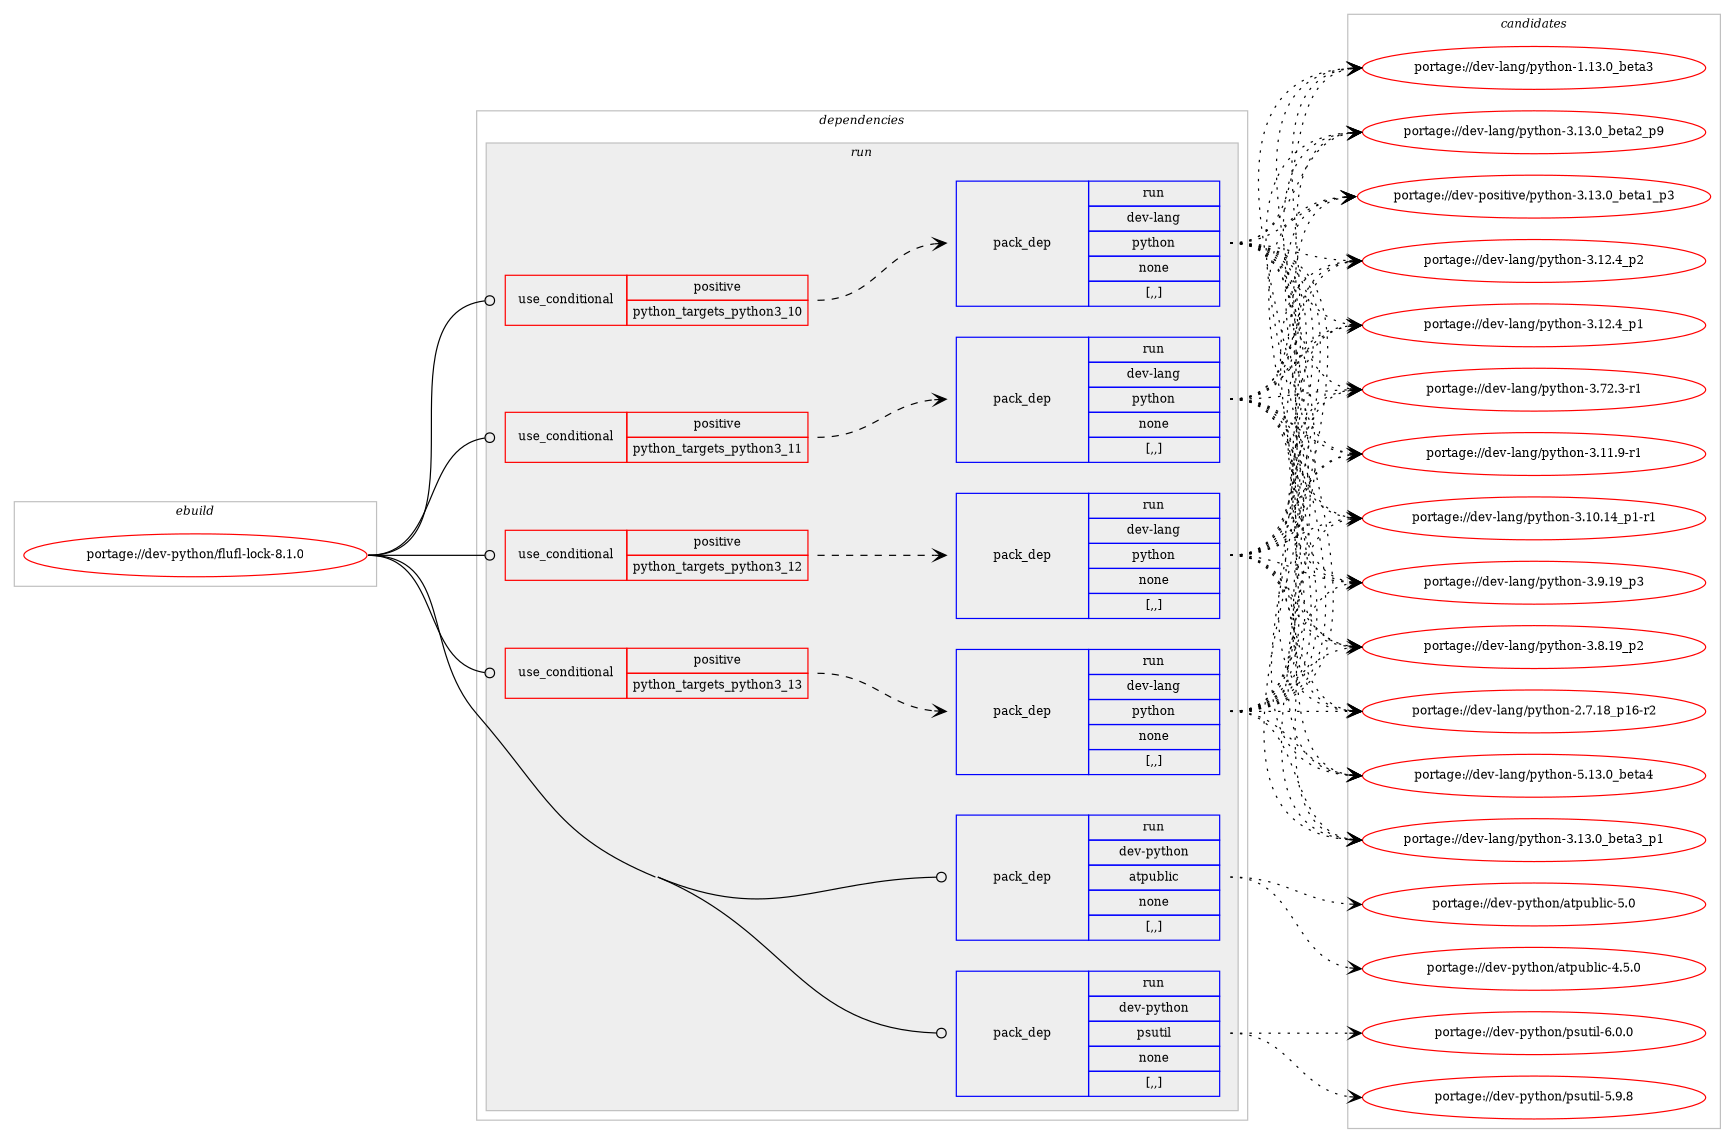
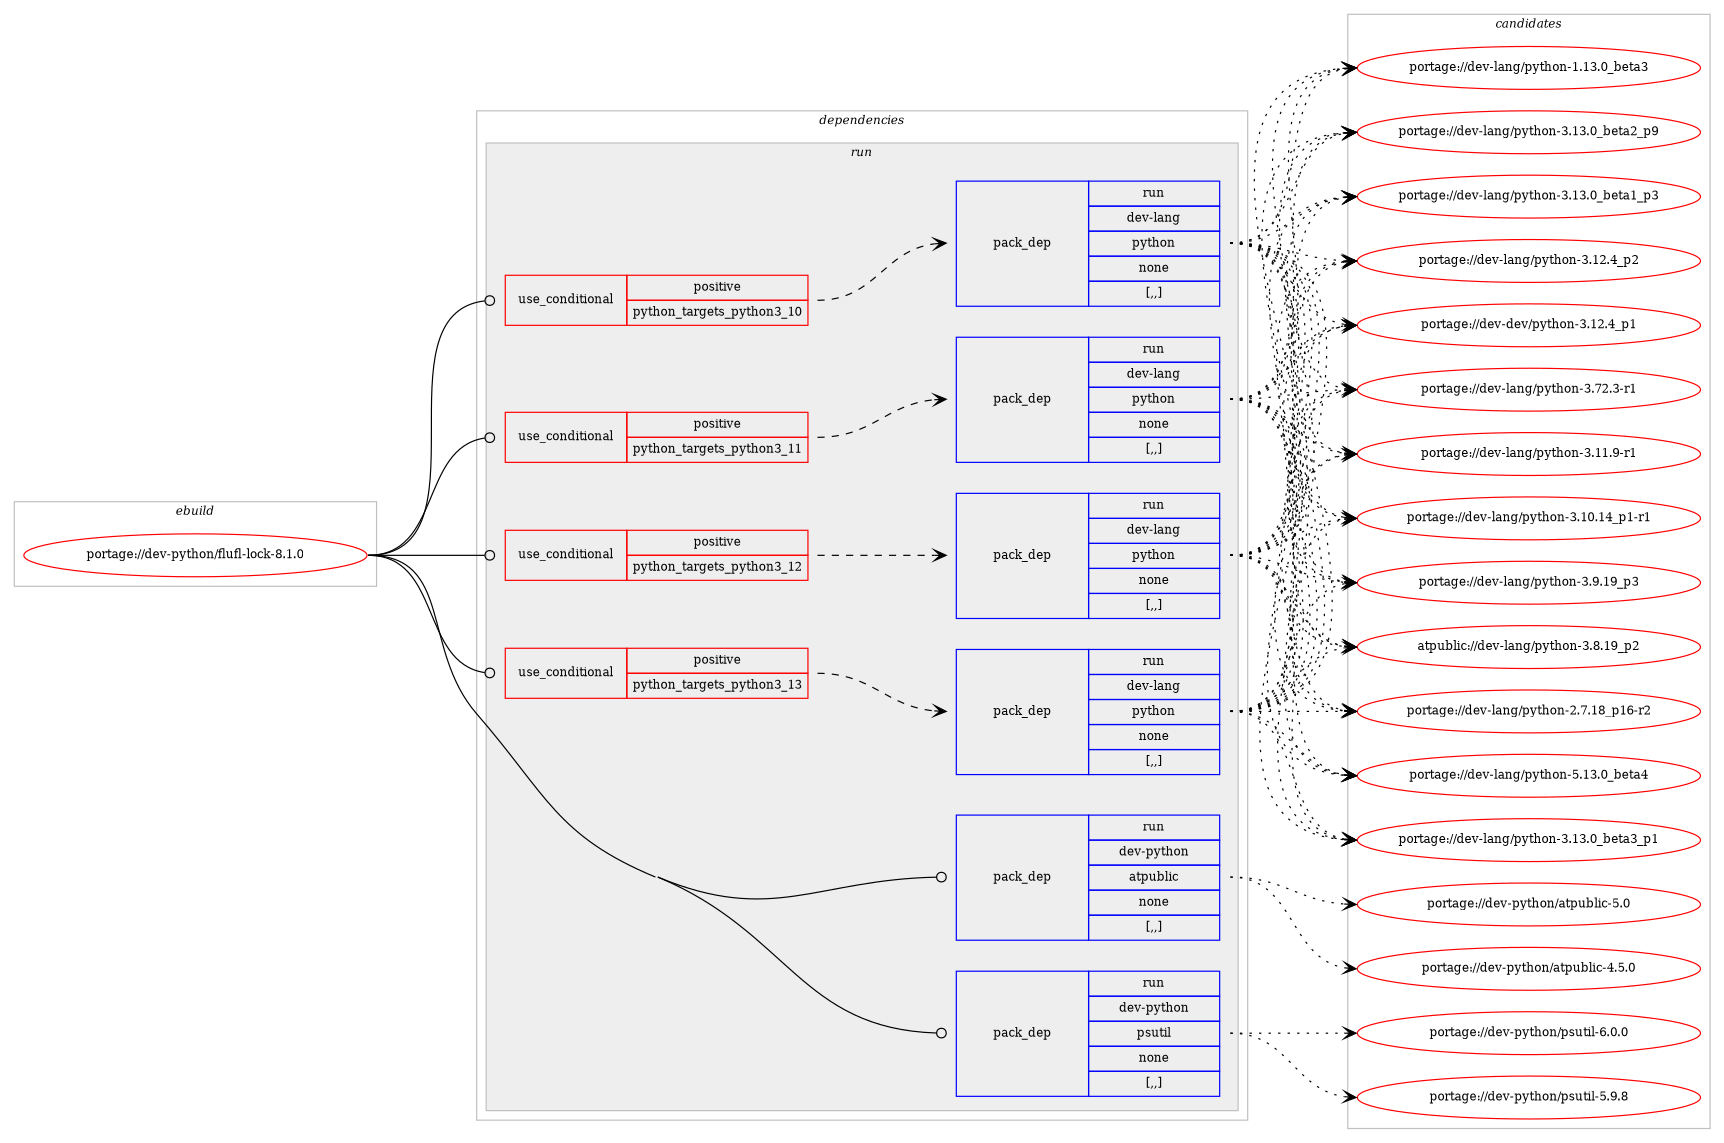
node "portage://dev-positive/python-3.13.0_beta1_p3": label "portage://dev-positive/python-3.13.0_beta1_p3" -> "portage://dev-lang/python-3.13.0_beta1_p3"
node "portage://dev-lang/python-3.12.4_p1": label "portage://dev-lang/python-3.12.4_p1" -> "portage://dev-dev/python-3.12.4_p1"
node "portage://dev-lang/python-3.8.19_p2": label "portage://dev-lang/python-3.8.19_p2" -> "atpublic://dev-lang/python-3.8.19_p2"
